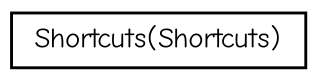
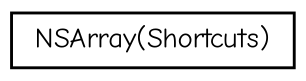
node "Shortcuts(Shortcuts)": label "Shortcuts(Shortcuts)" -> "NSArray(Shortcuts)"
